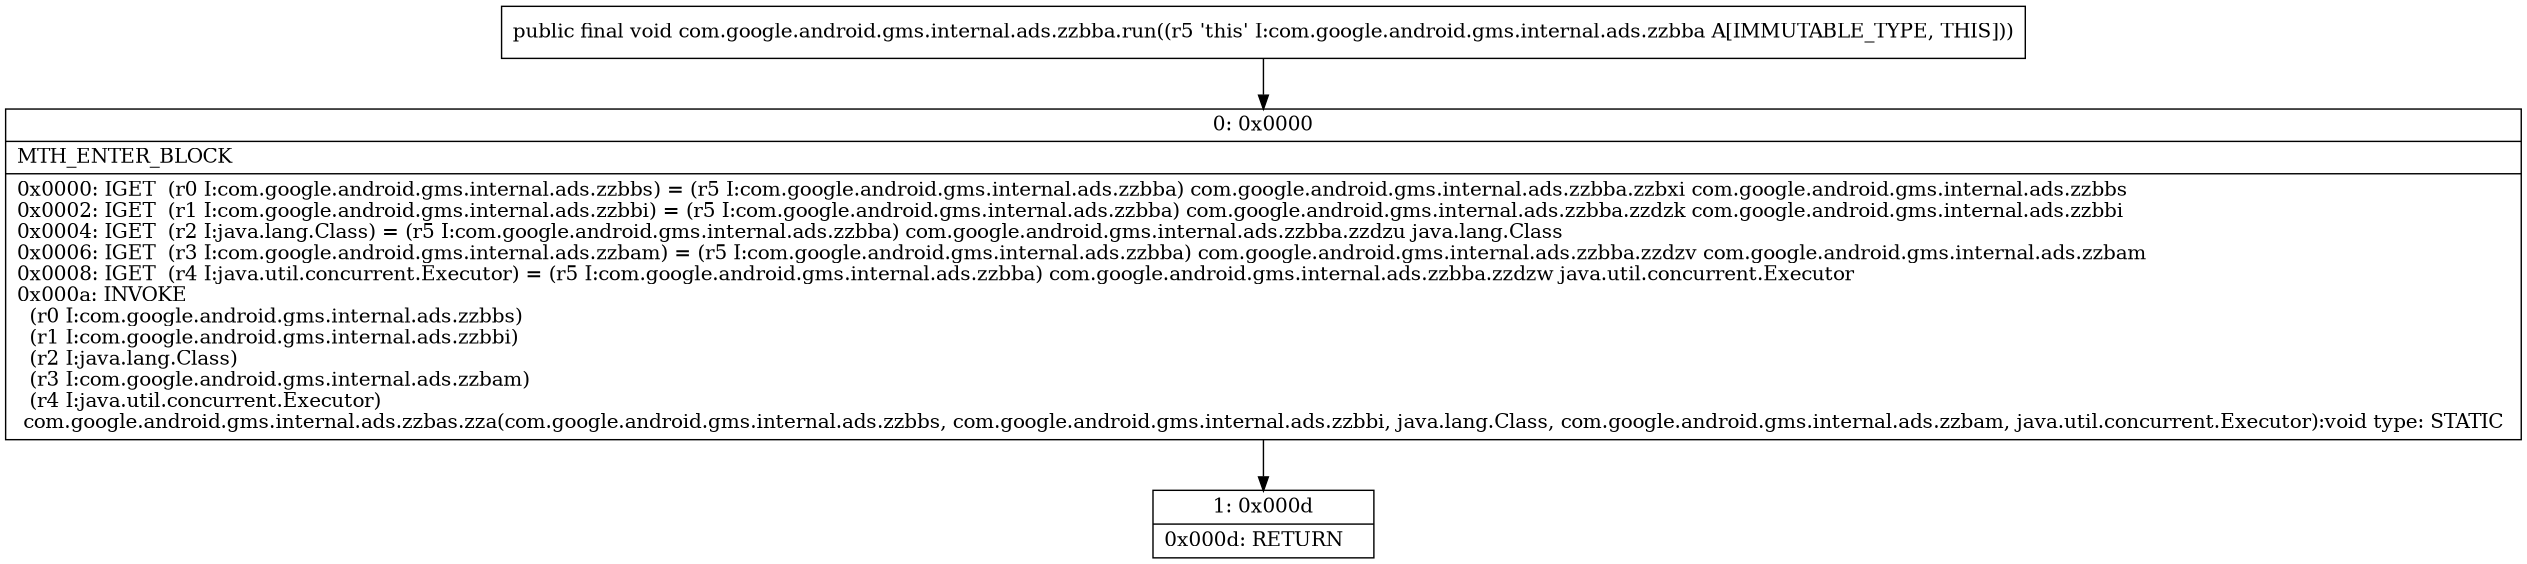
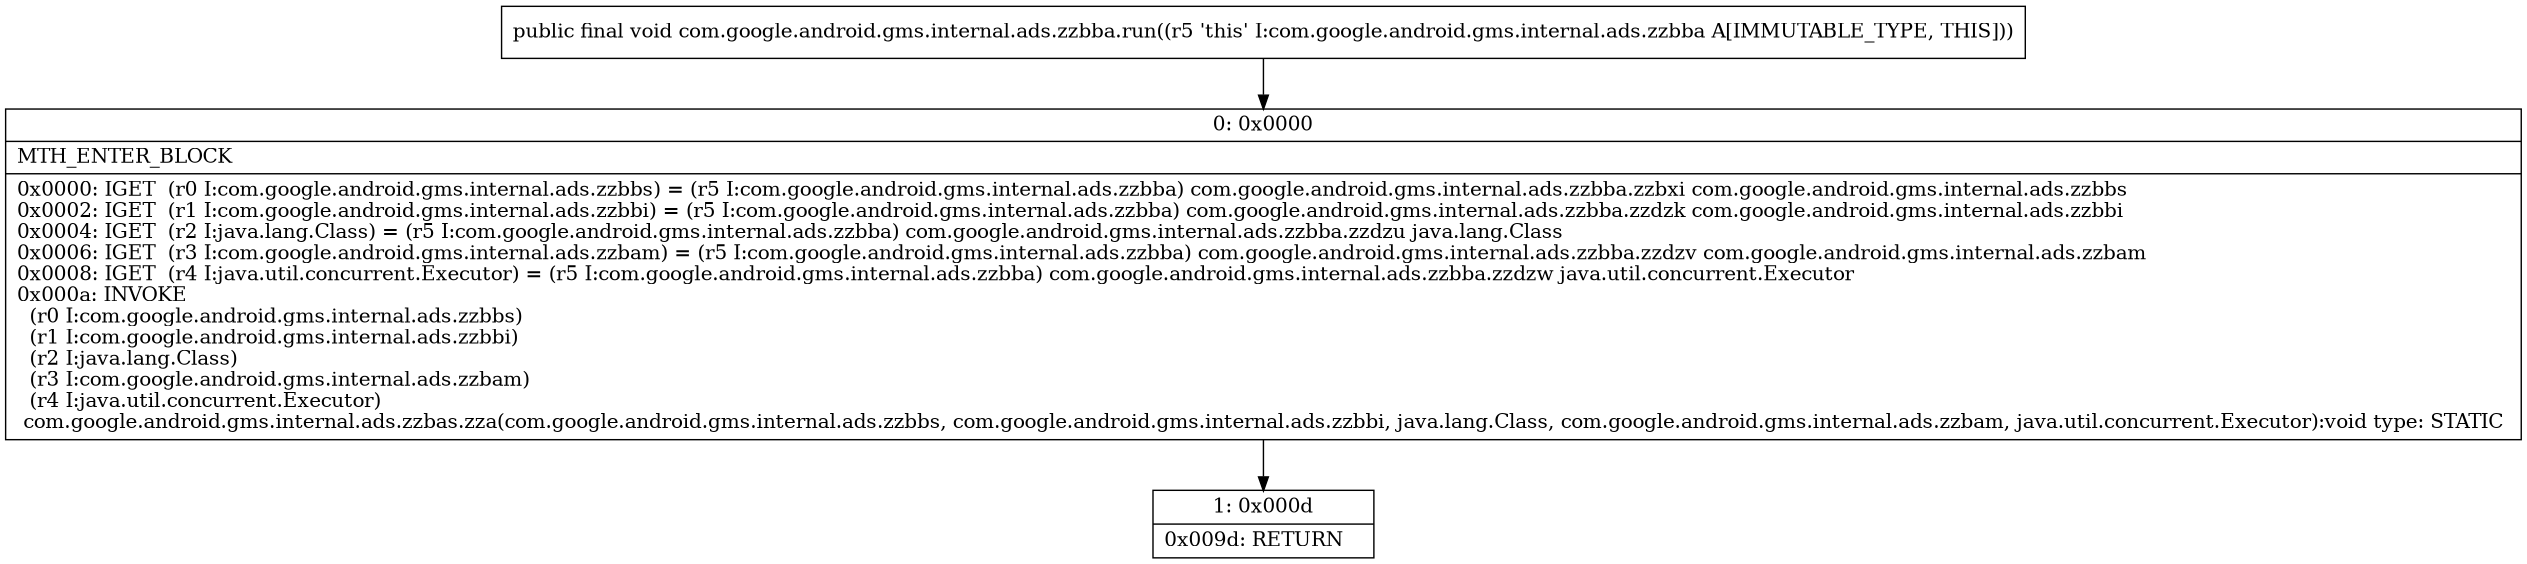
node "1: 0x000d": text "0x000d: RETURN" -> "0x009d: RETURN"
